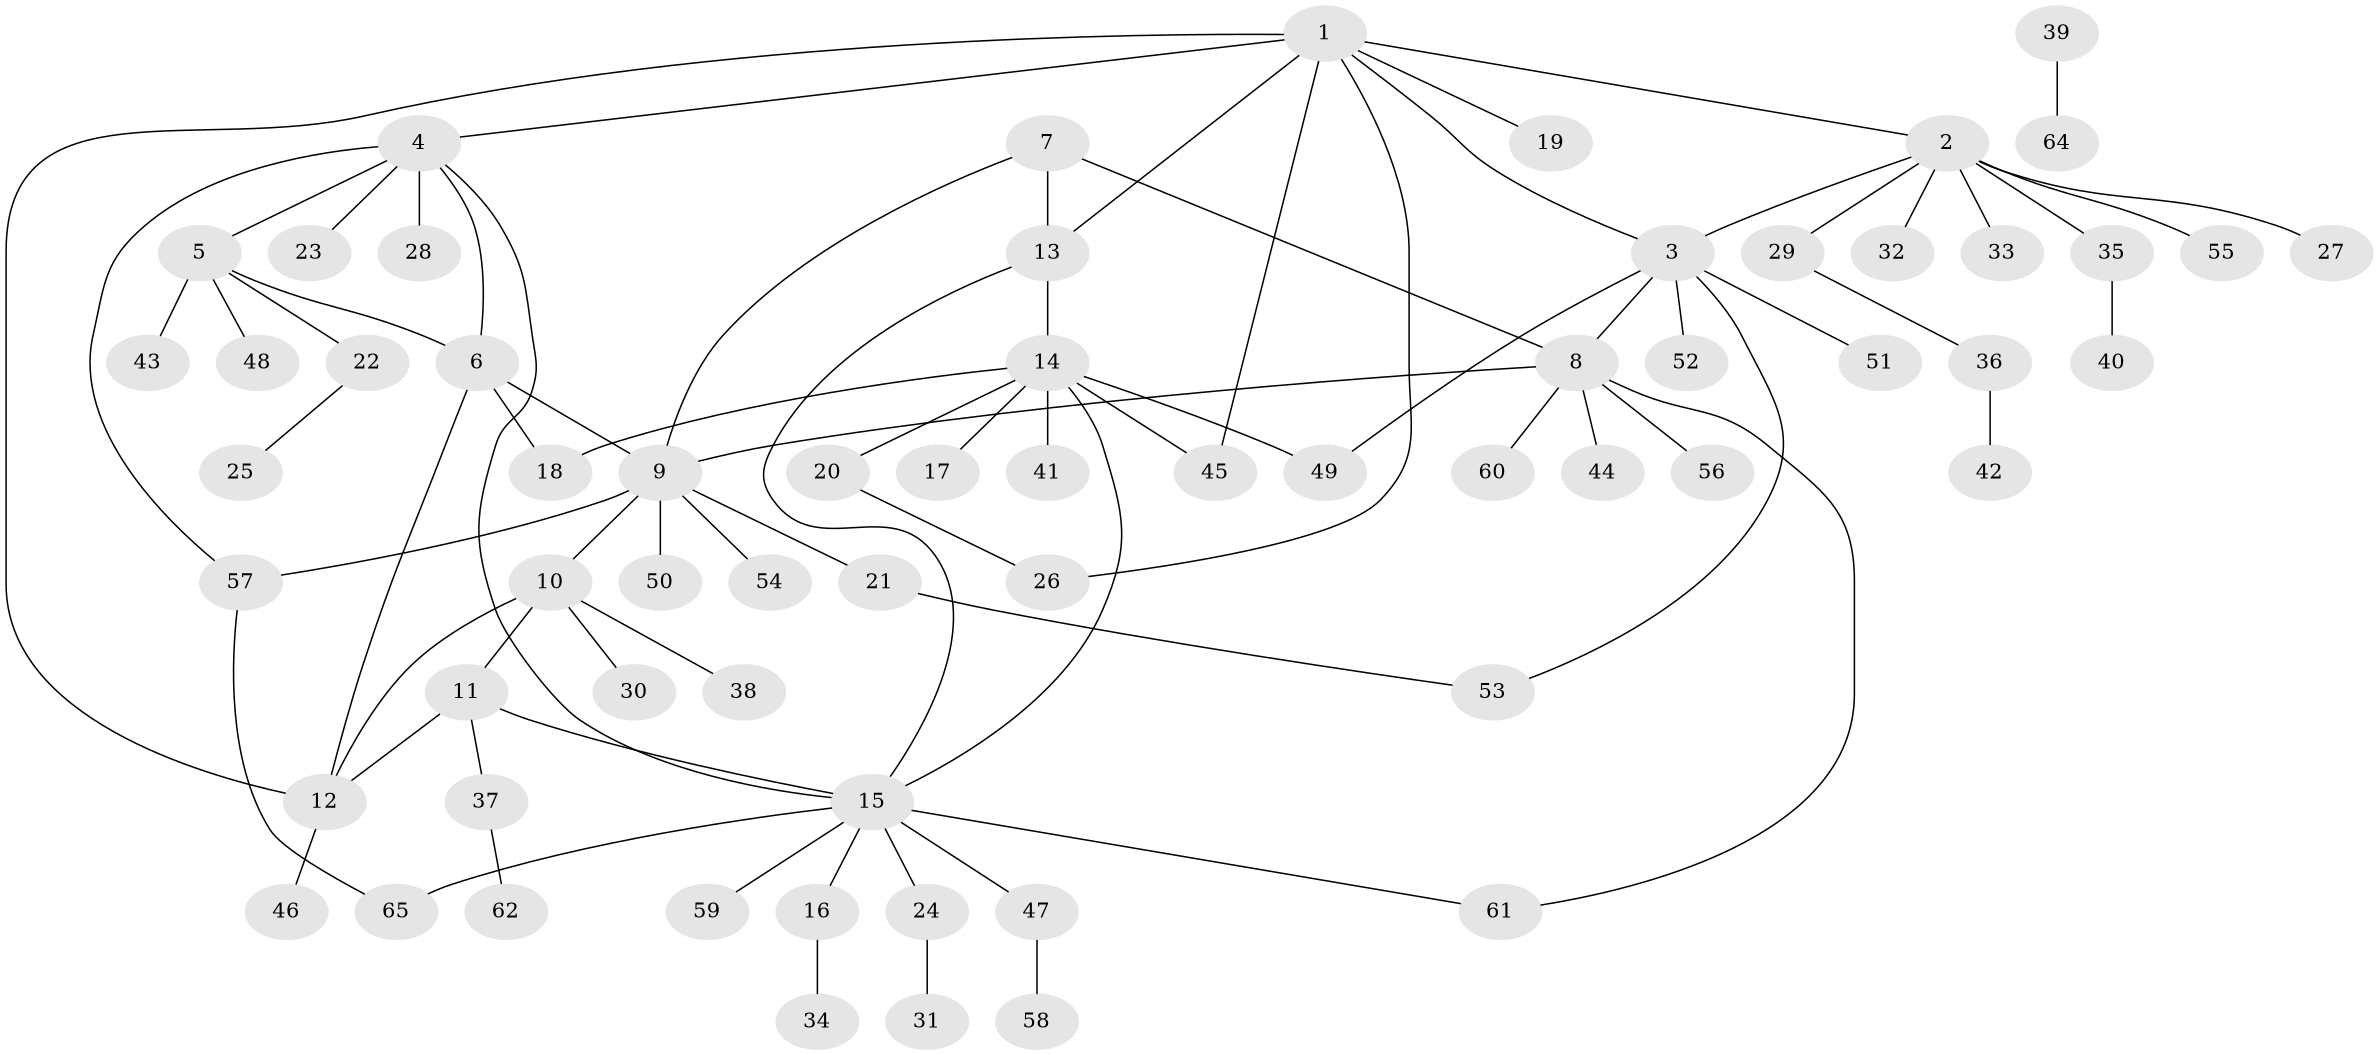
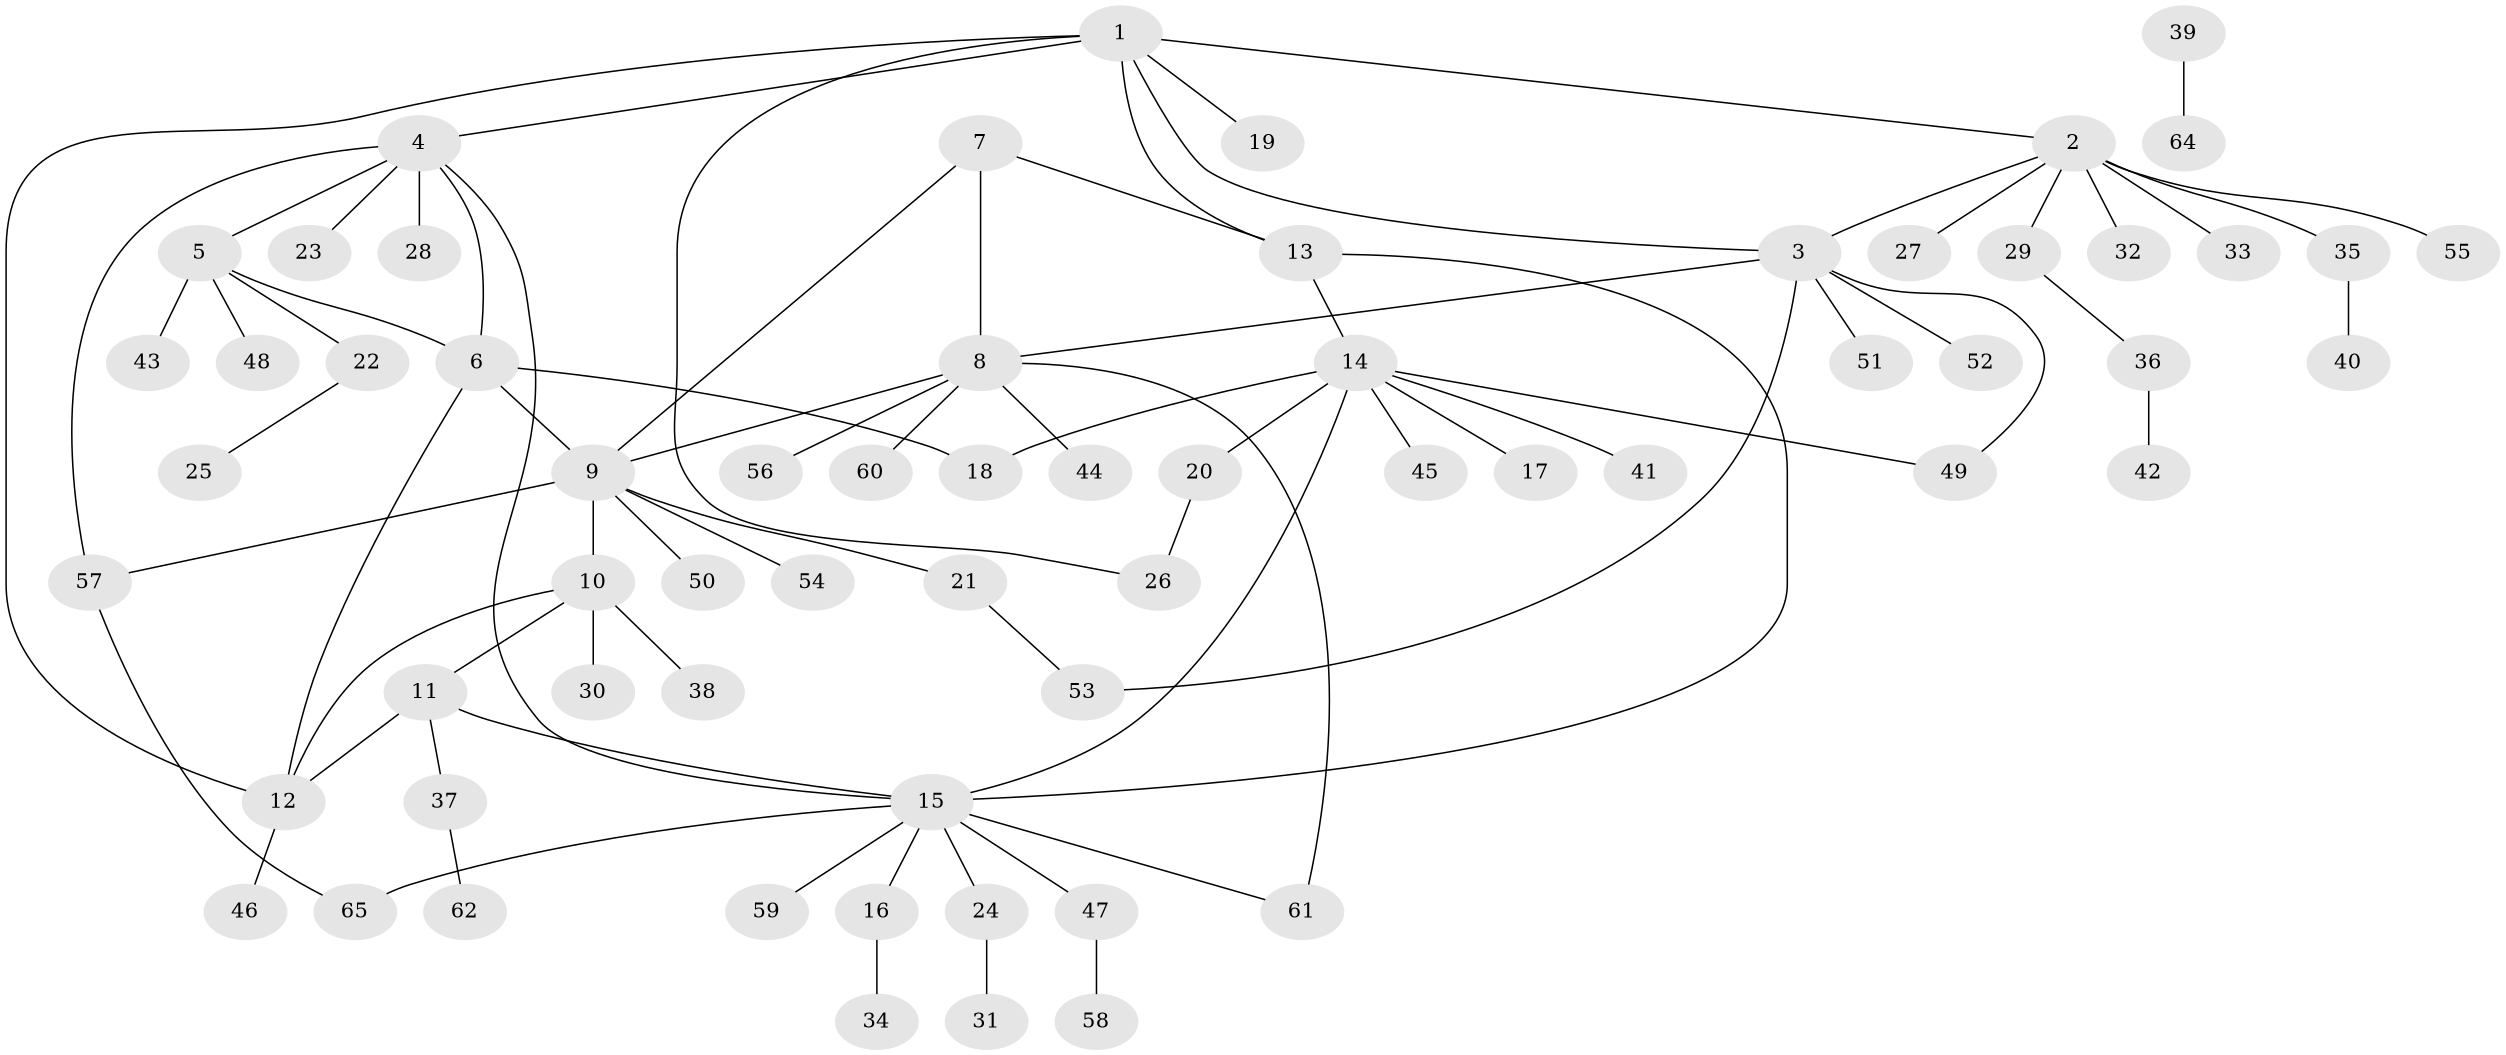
edge "1" -- "45": removed
